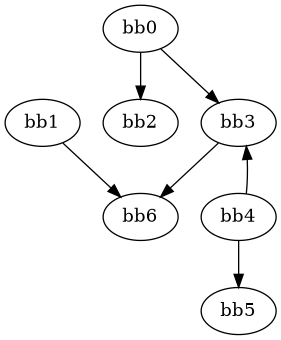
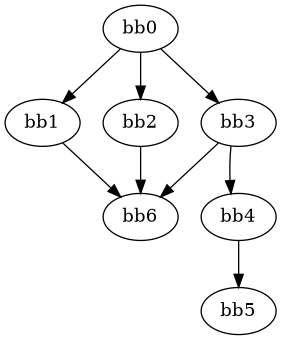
edge "bb0" -> "bb1": added
edge "bb2" -> "bb6": added
edge "bb4" -> "bb3": reversed
